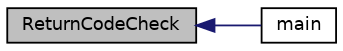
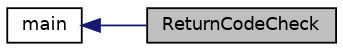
edge "main" -> "ReturnCodeCheck": reversed
